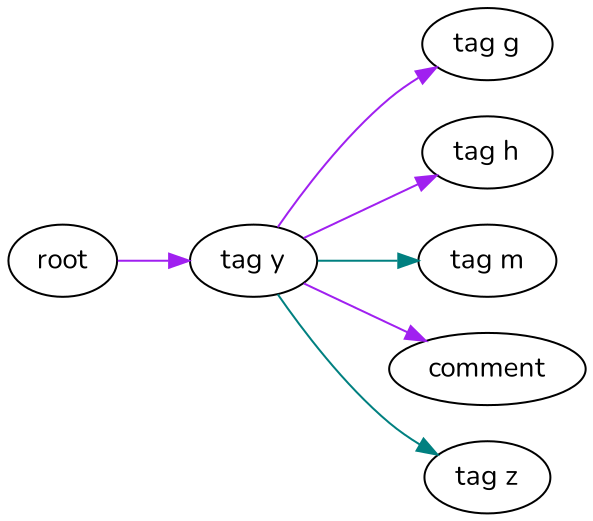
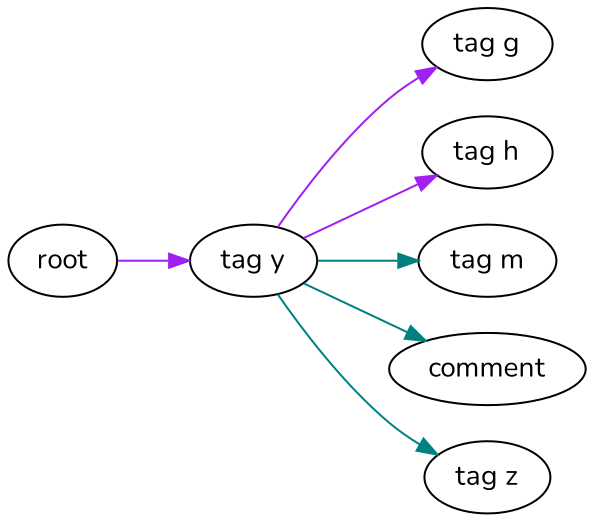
edge "tag y" -> "comment": color purple -> teal
